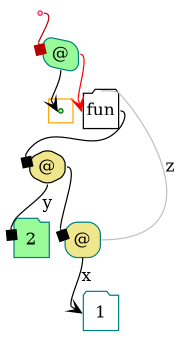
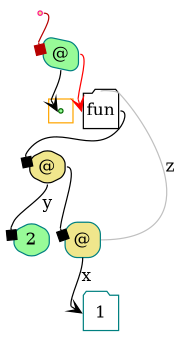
node "2": shape folder -> hexagon
